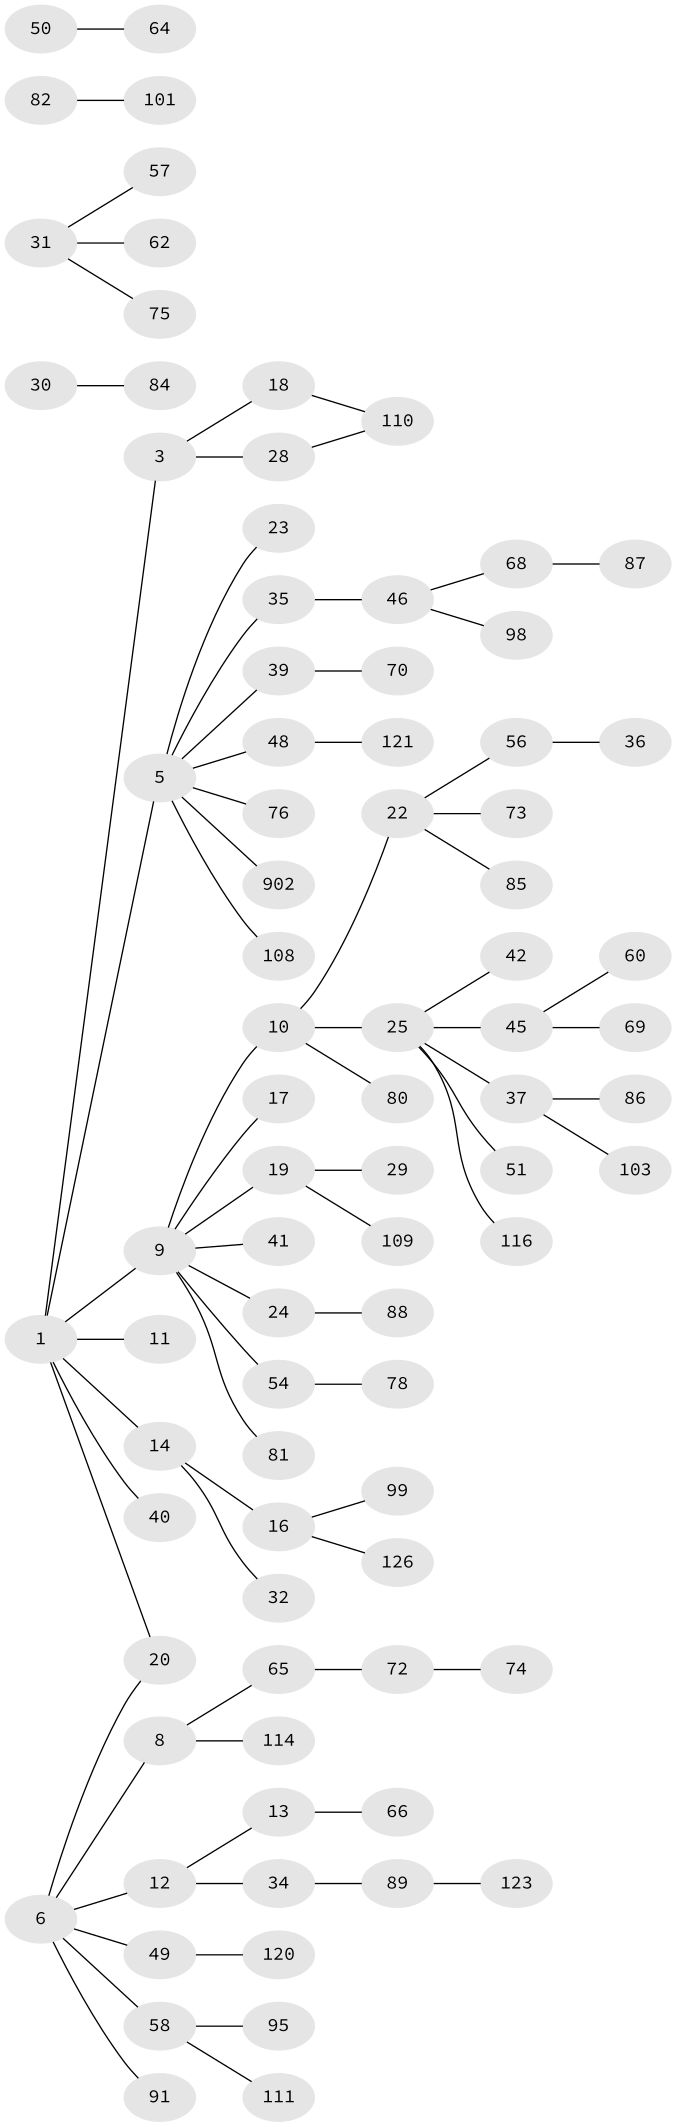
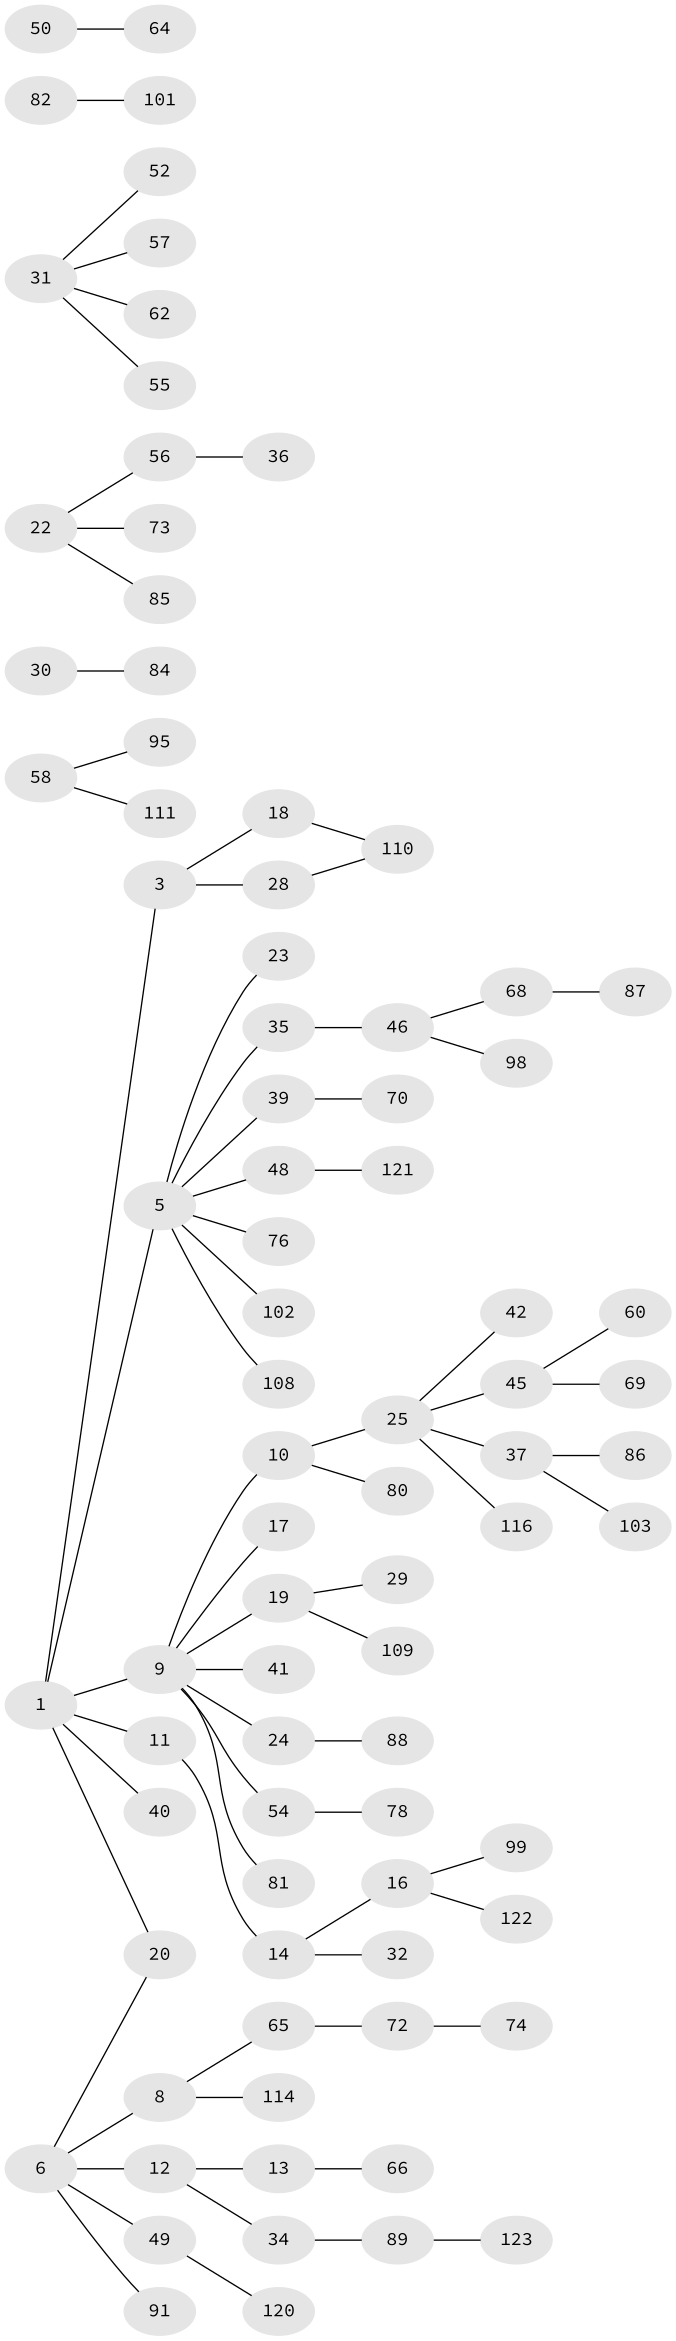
node "52": added
node "75": label "75" -> "55"
node "902": label "902" -> "102"
edge "22" -- "10": removed
node "51": removed
edge "1" -- "14": now "11" -- "14"
node "126": label "126" -> "122"
edge "6" -- "58": removed
